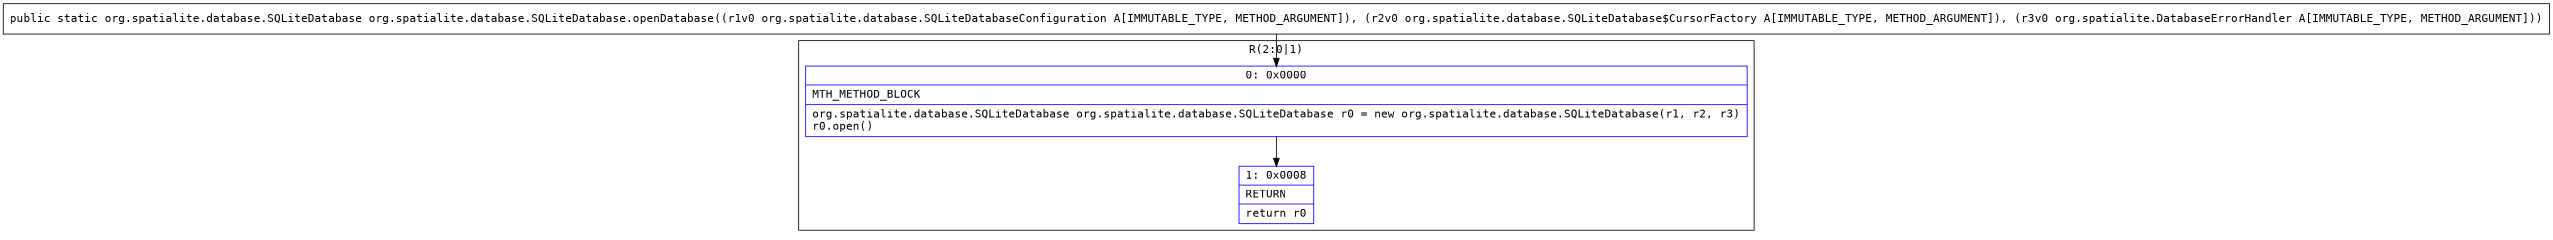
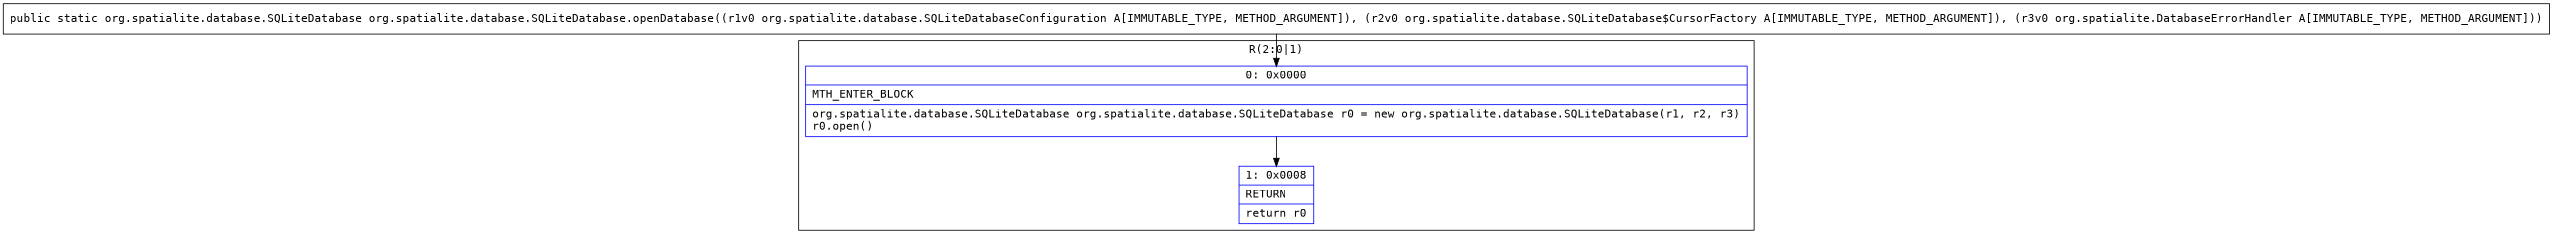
node "0: 0x0000": text "MTH_METHOD_BLOCK" -> "MTH_ENTER_BLOCK"
